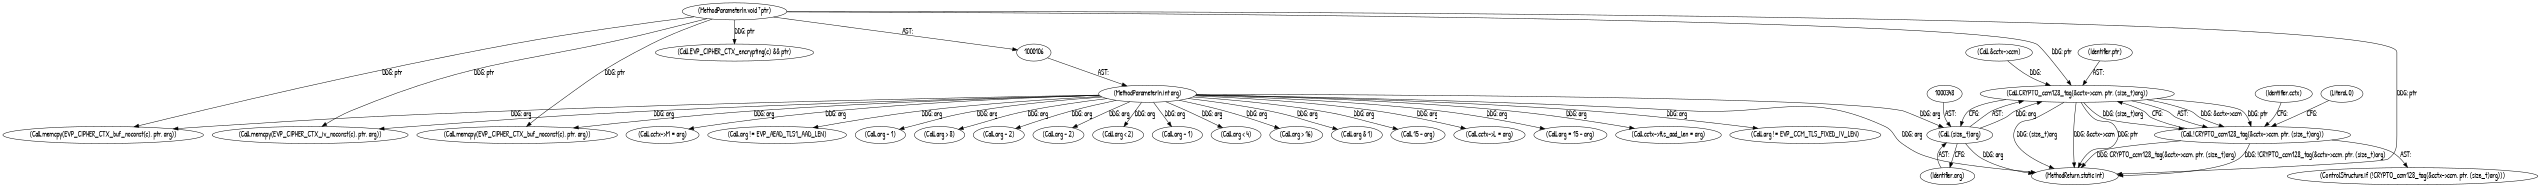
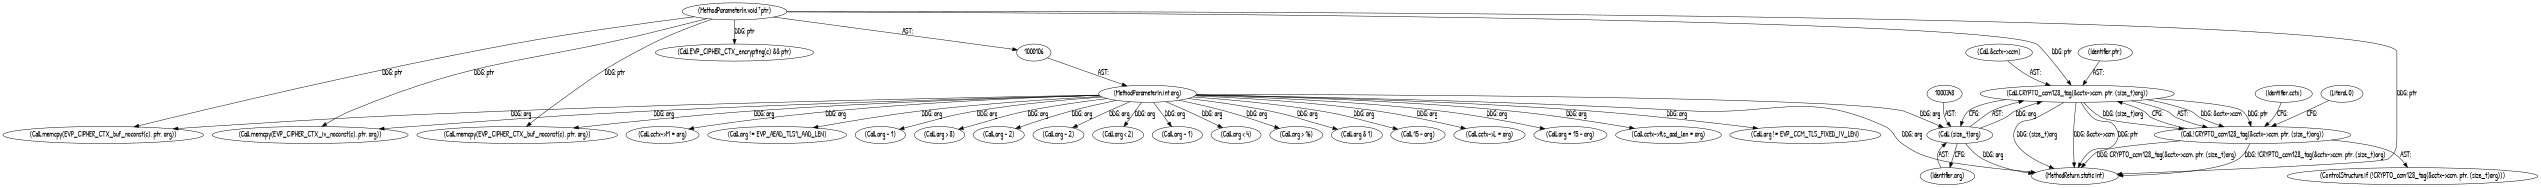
edge "(Call,&cctx->ccm)" -> "(Call,CRYPTO_ccm128_tag(&cctx->ccm, ptr, (size_t)arg))": label "DDG: " -> "AST: "
